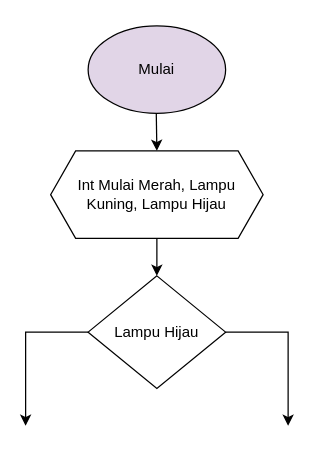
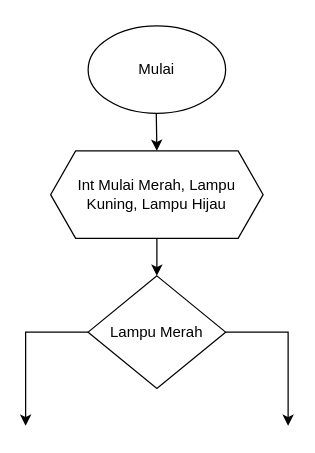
node "Mulai": fillcolor #e1d5e7 -> #ffffff
node "Lampu Hijau": label "Lampu Hijau" -> "Lampu Merah"
